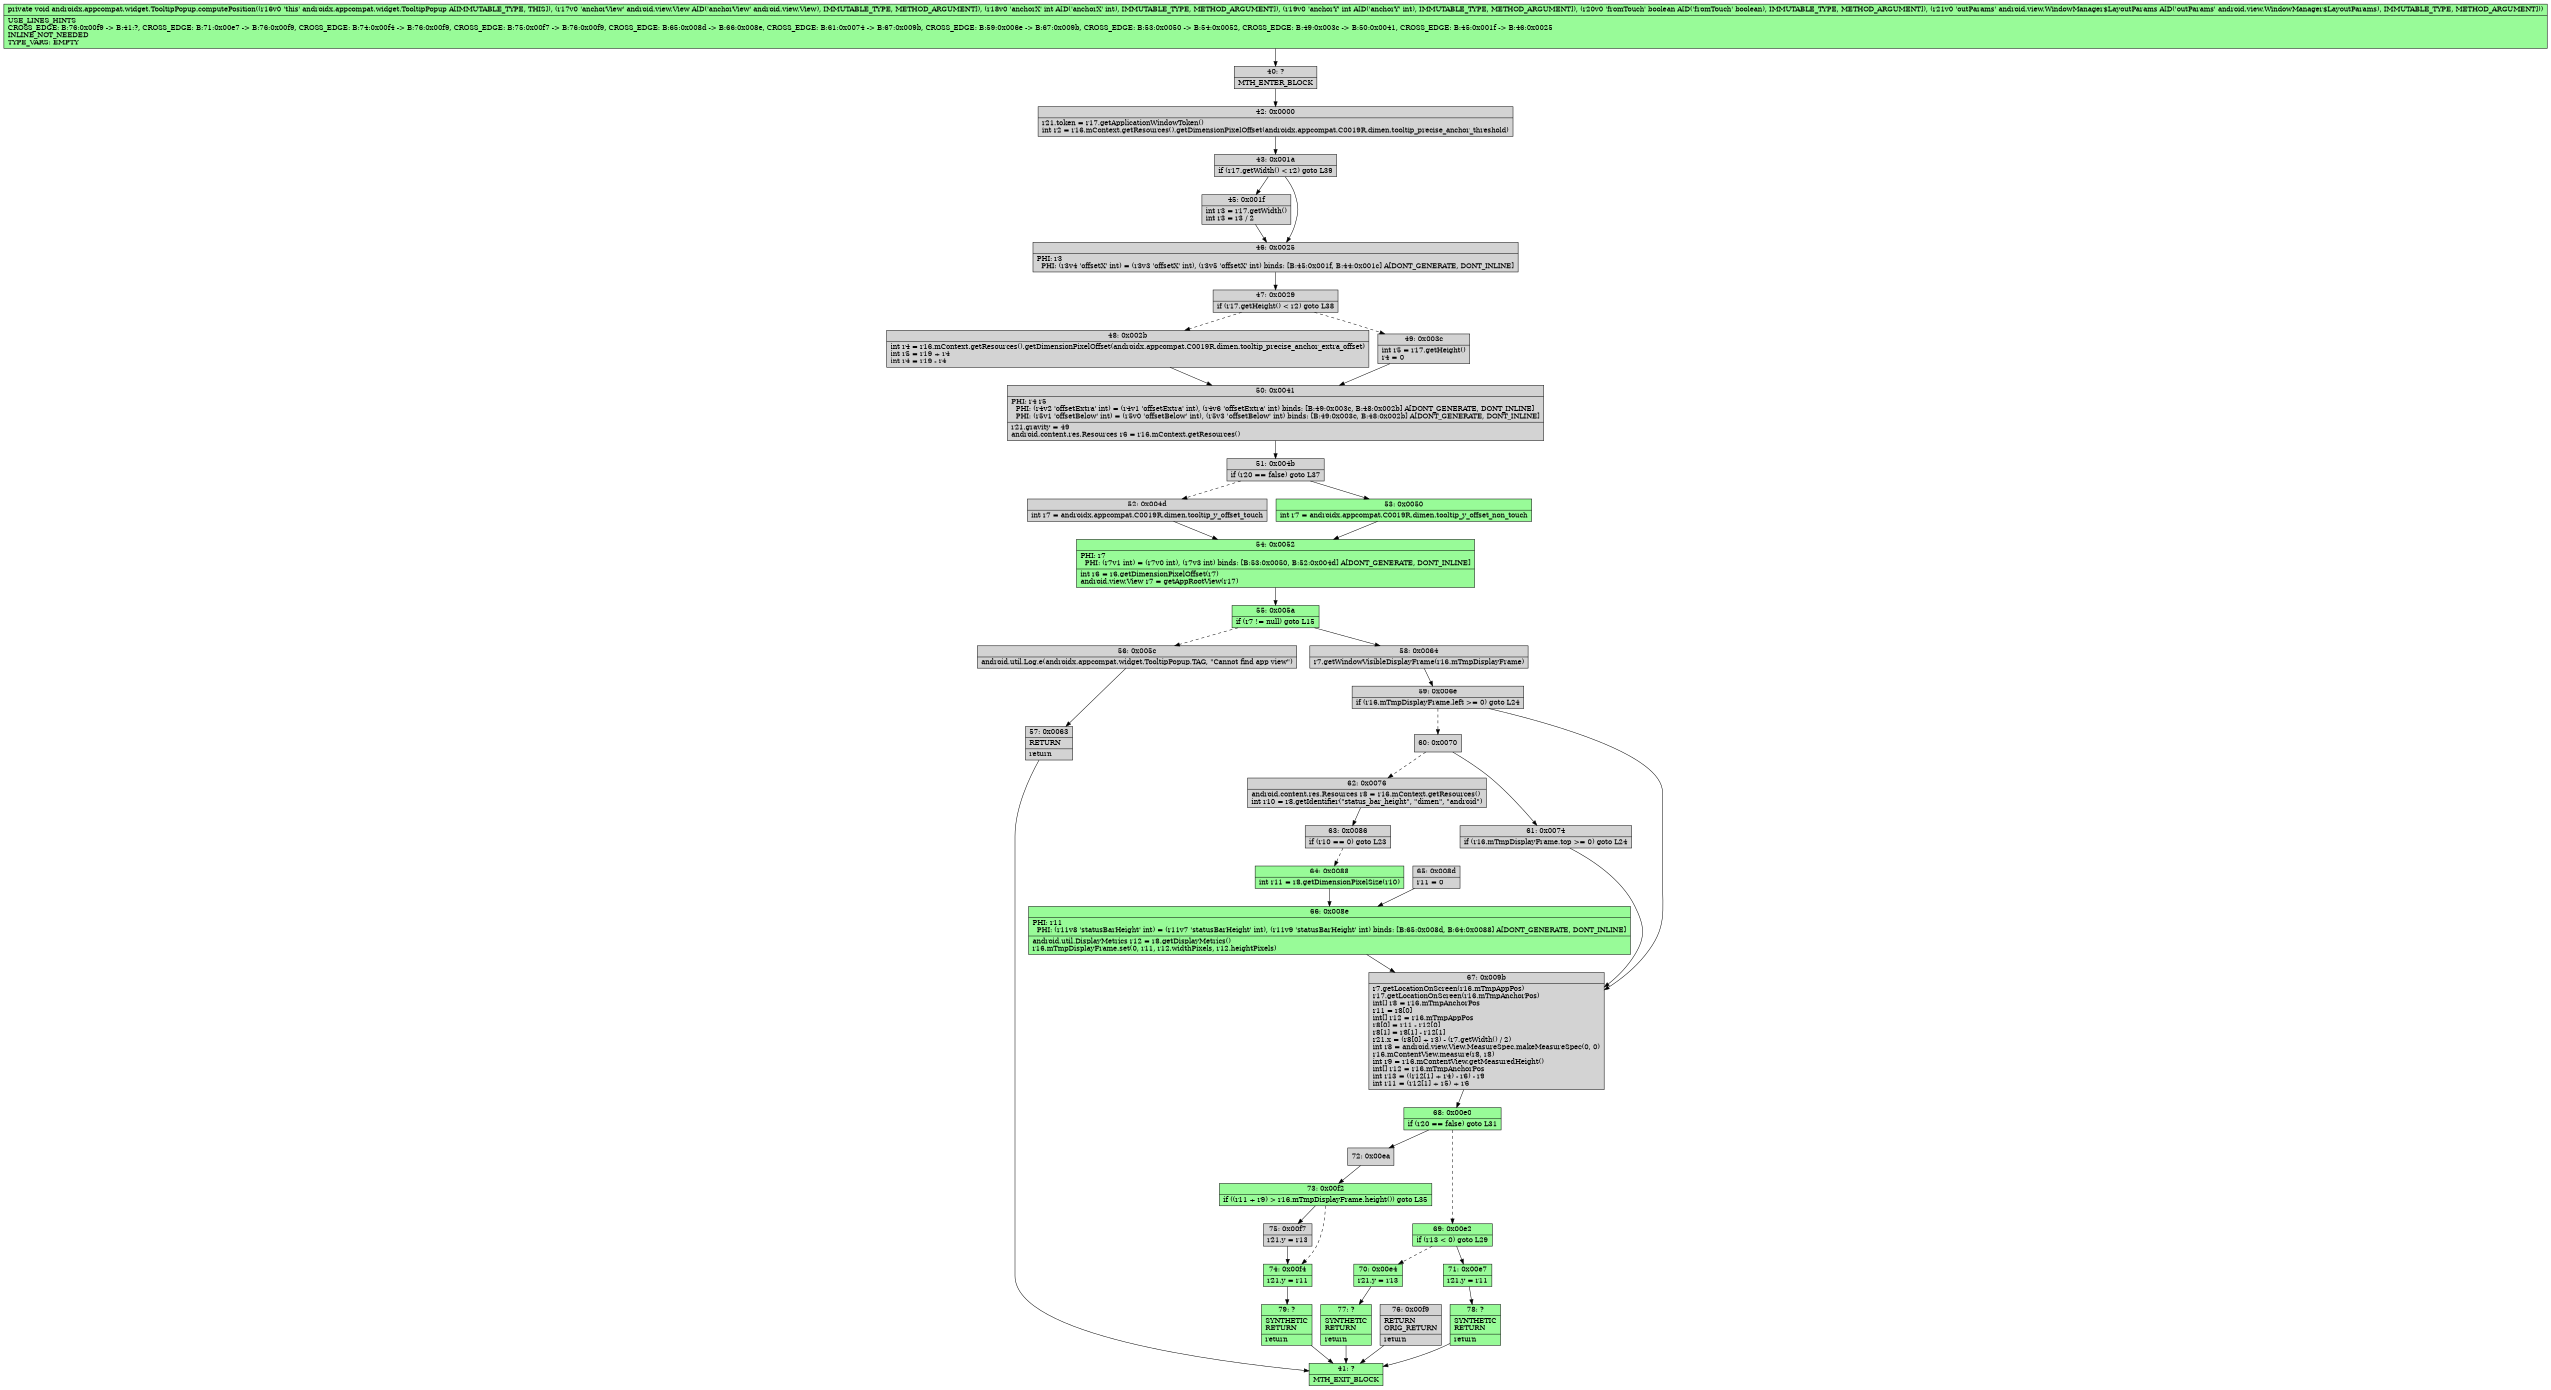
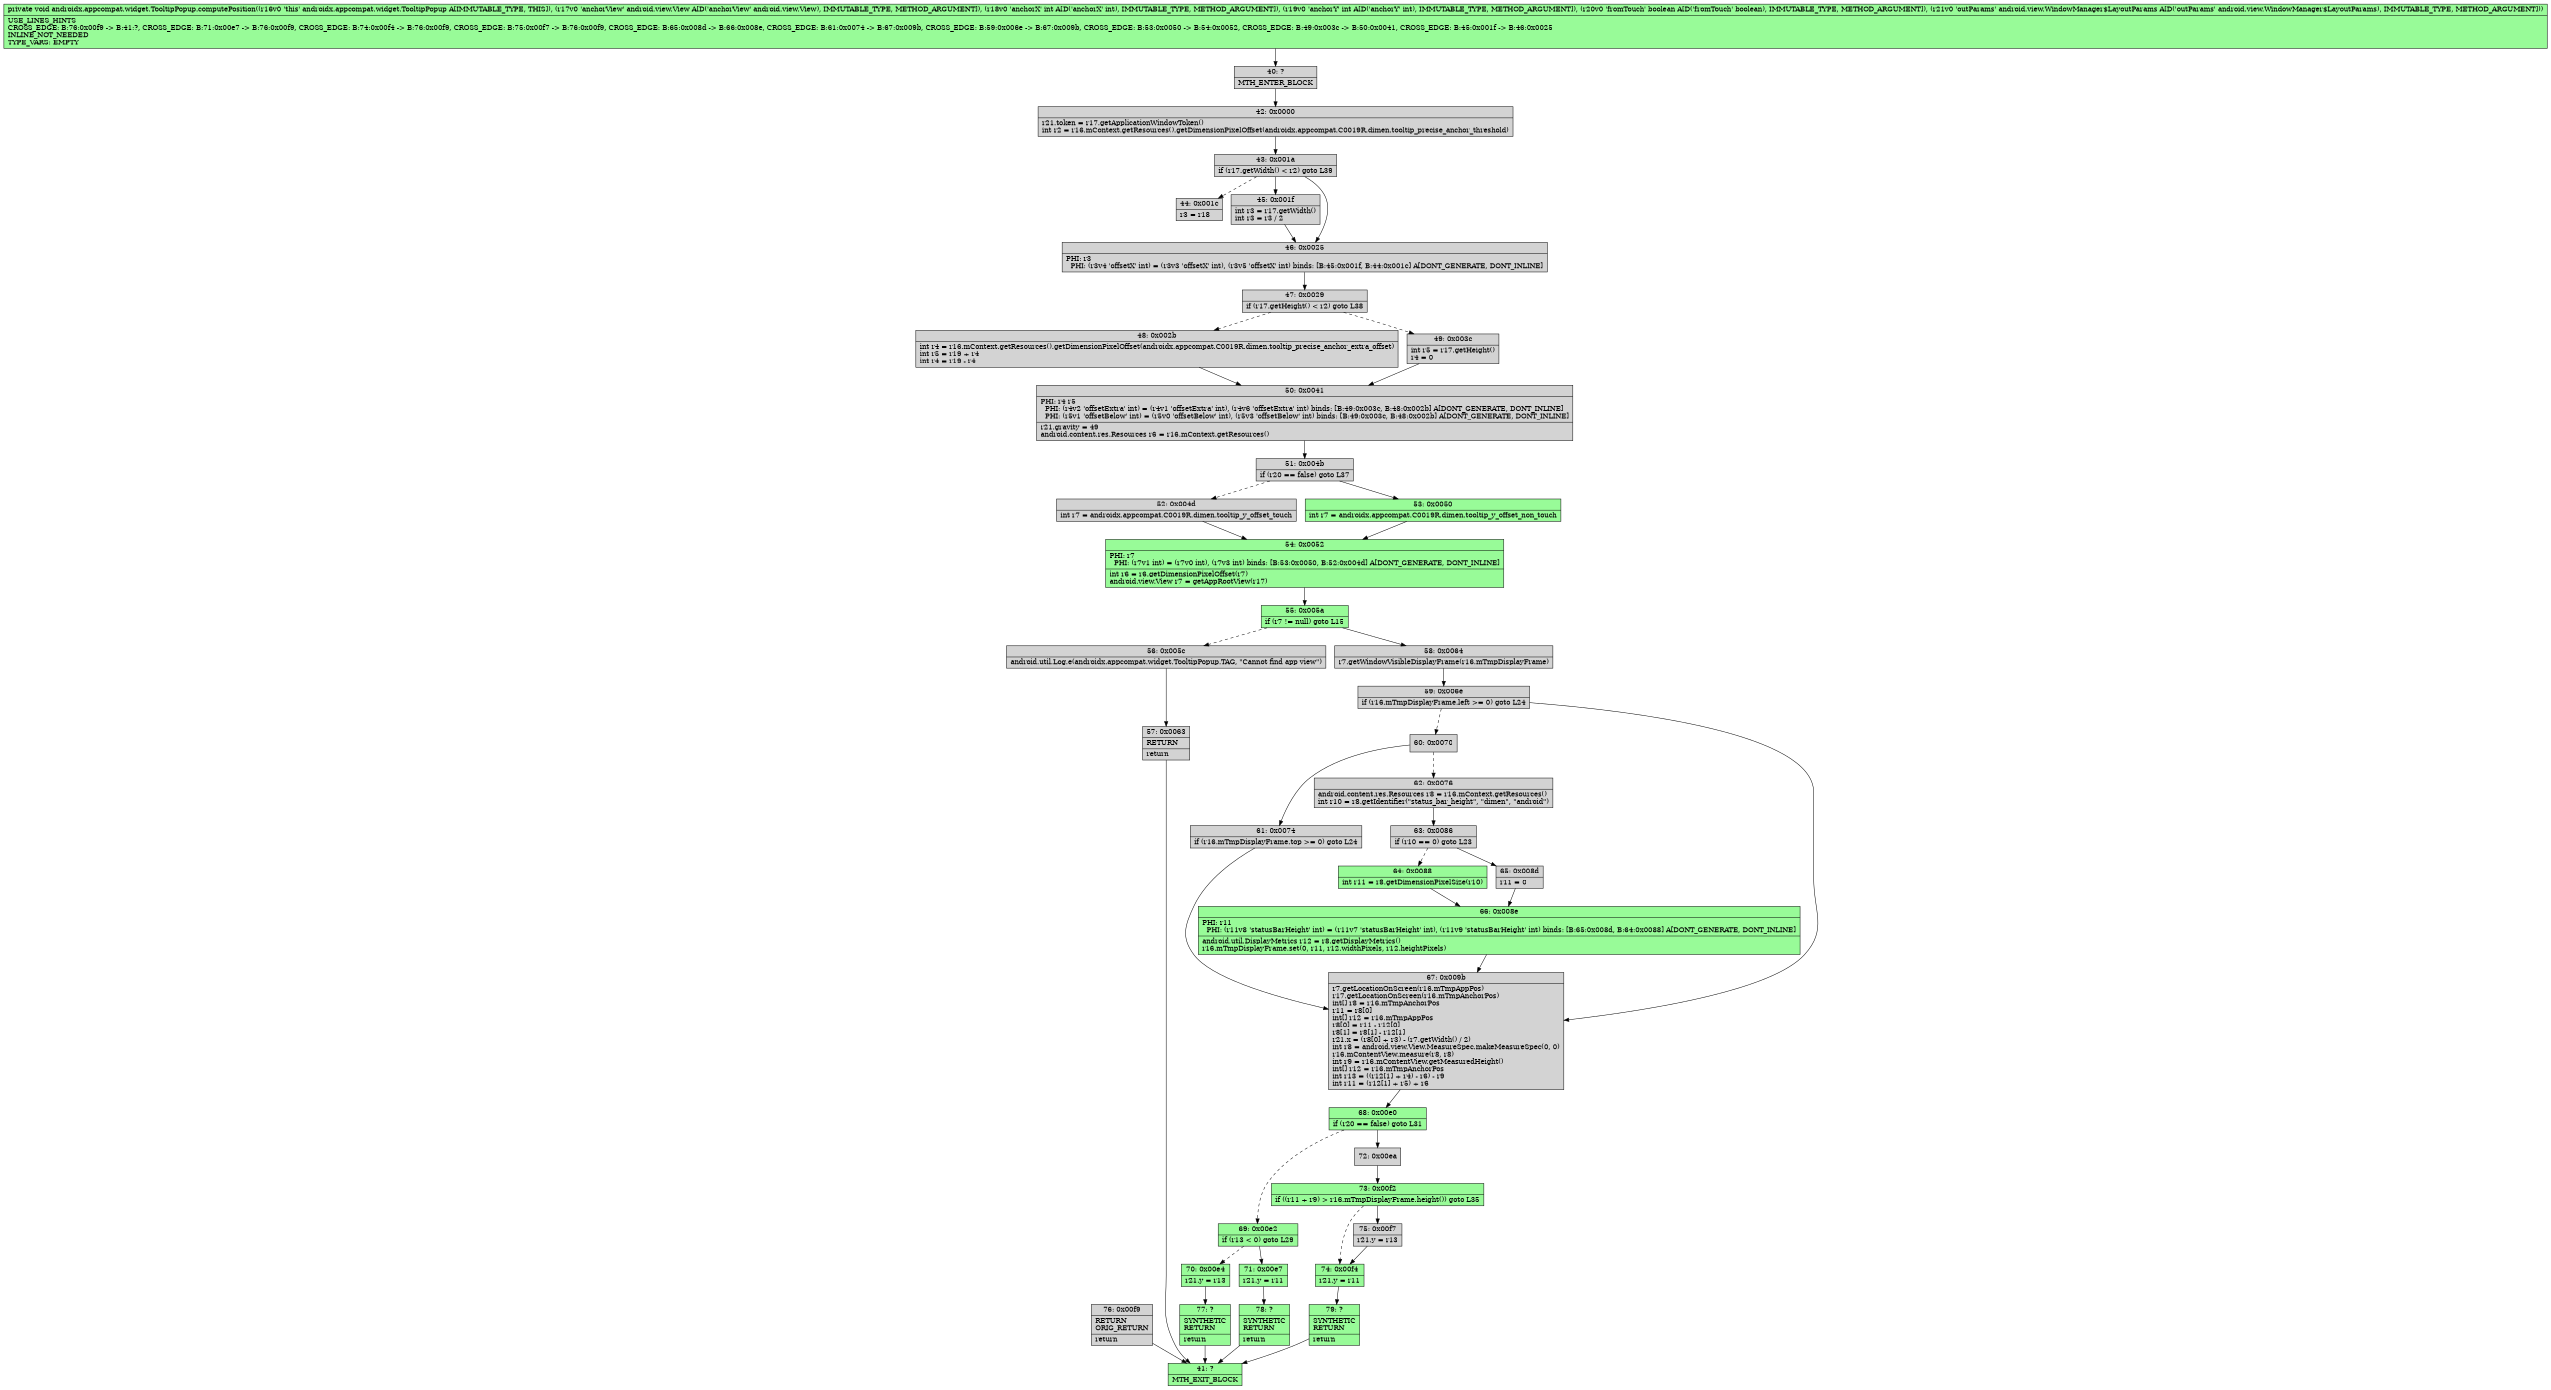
node "44: 0x001c": added
edge "63: 0x0086" -> "65: 0x008d": added
